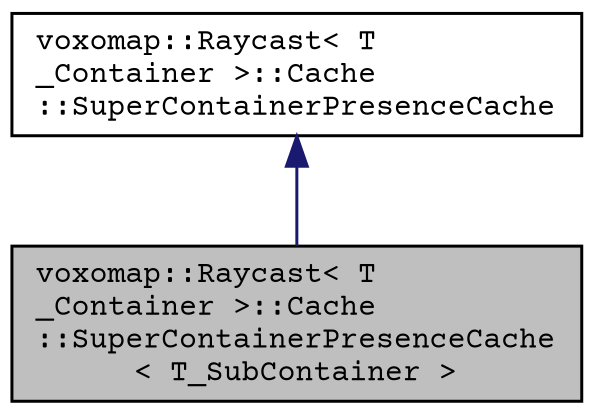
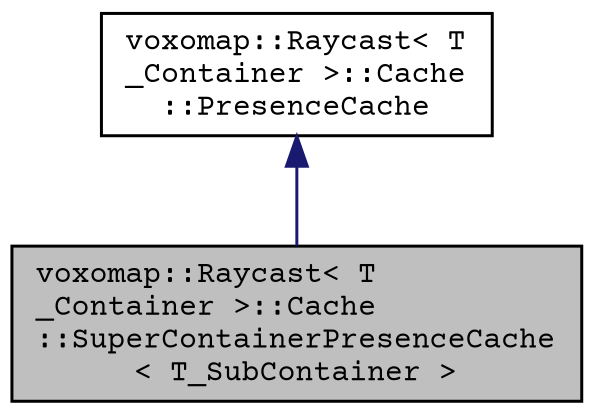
node "voxomap::Raycast< T _Container >::Cache ::SuperContainerPresenceCache": label "voxomap::Raycast< T _Container >::Cache ::SuperContainerPresenceCache" -> "voxomap::Raycast< T _Container >::Cache ::PresenceCache"
